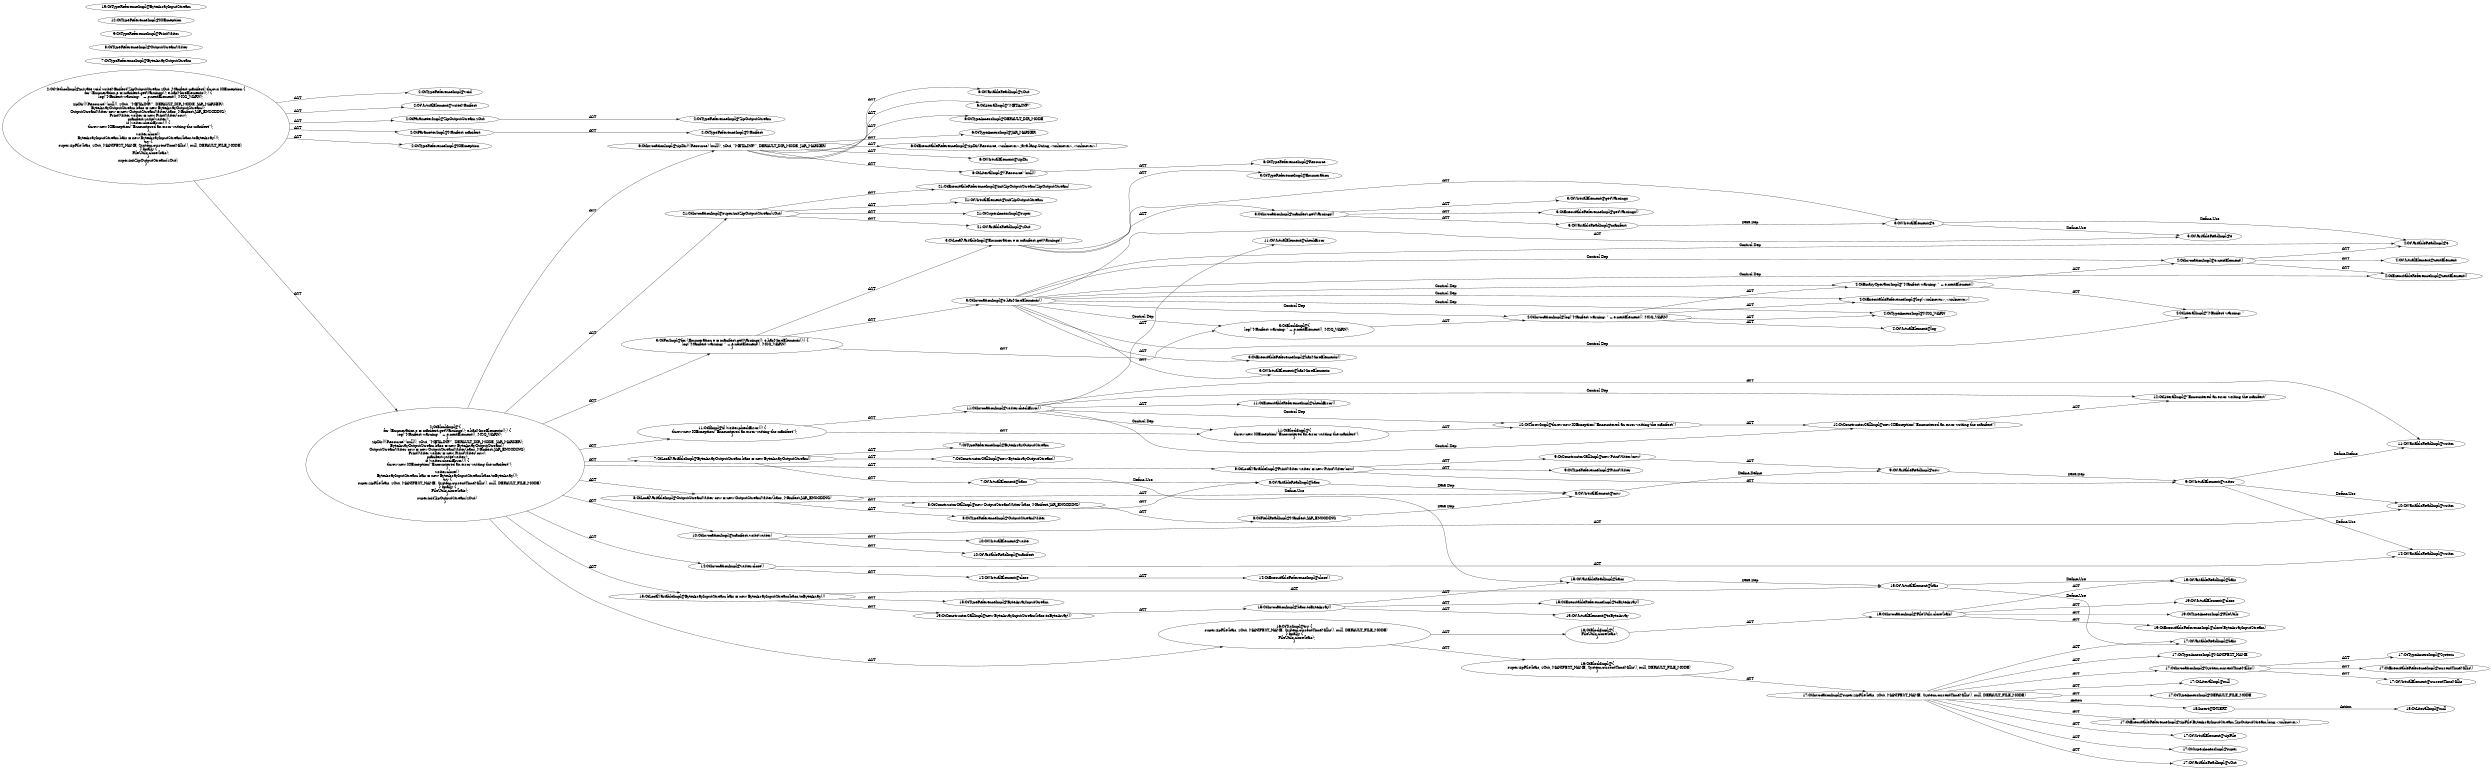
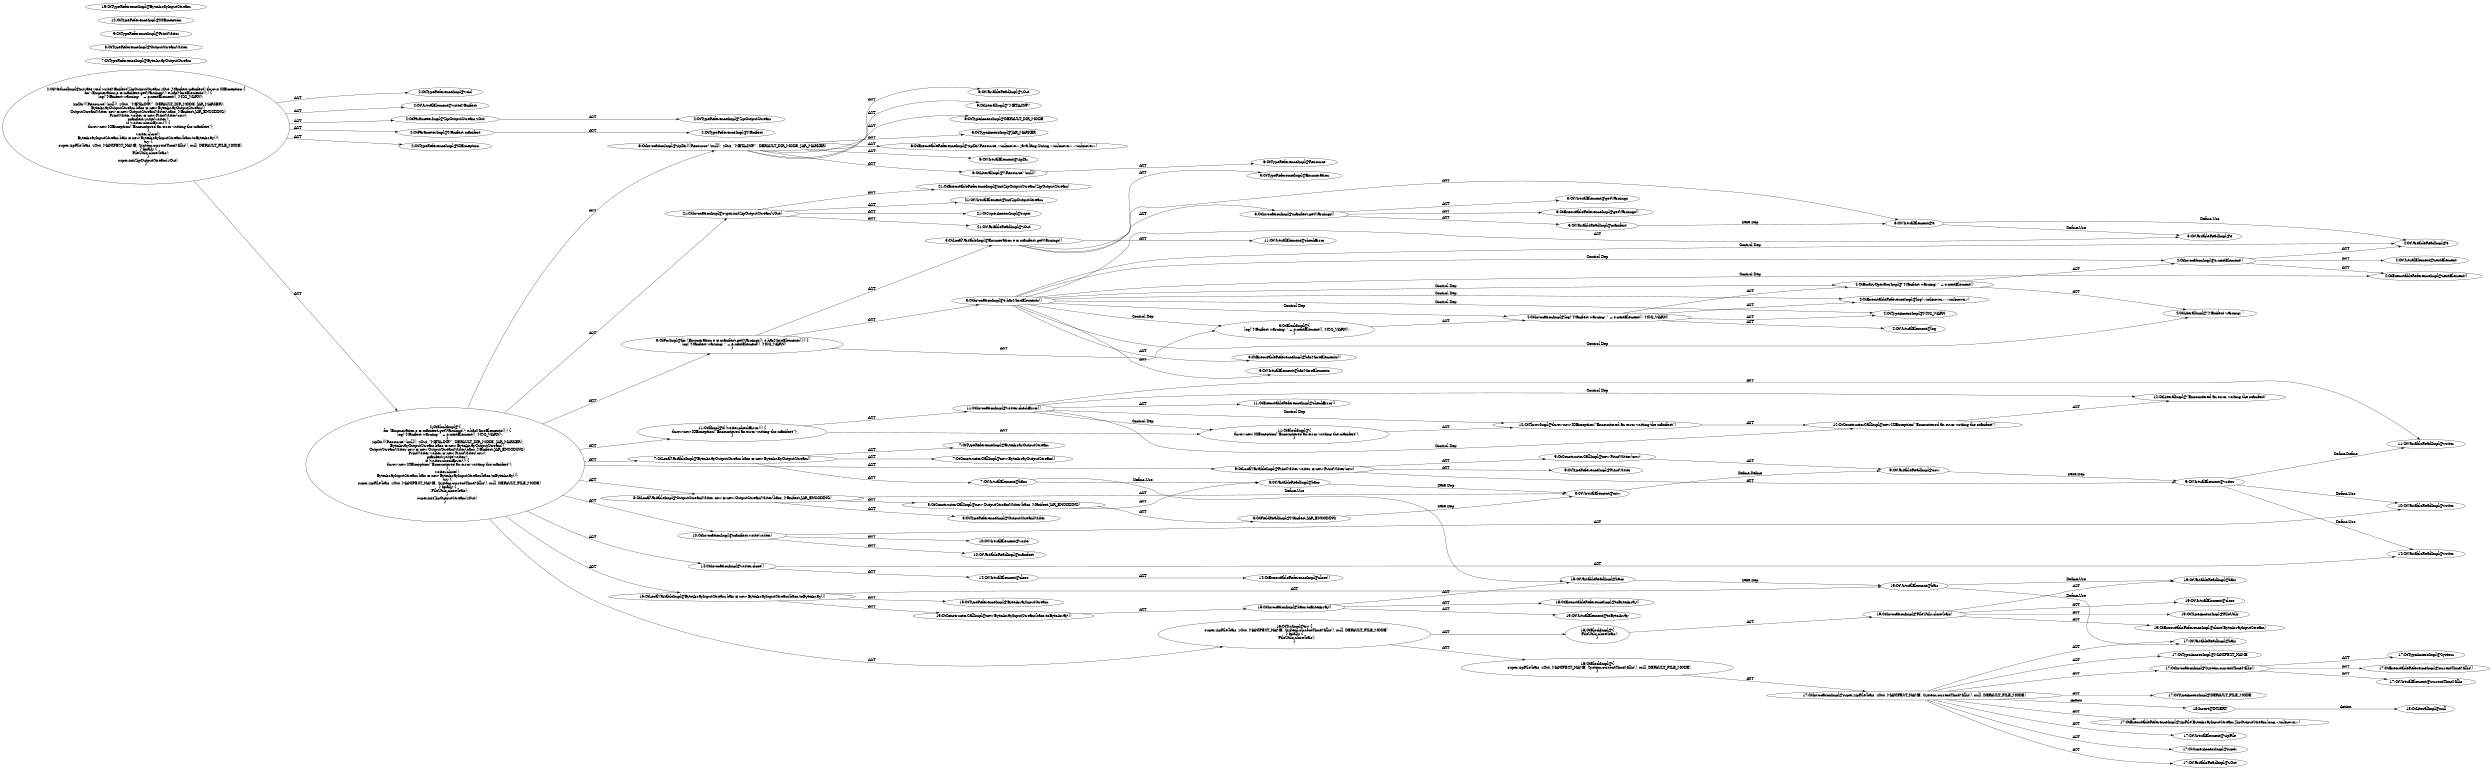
edge "11:CtInvocationImpl@writer.checkError()" -> "11:CtVirtualElement@checkError": now "3:CtLocalVariableImpl@Enumeration e = manifest.getWarnings()" -> "11:CtVirtualElement@checkError"
node "17:CtLiteralImpl@null": removed
